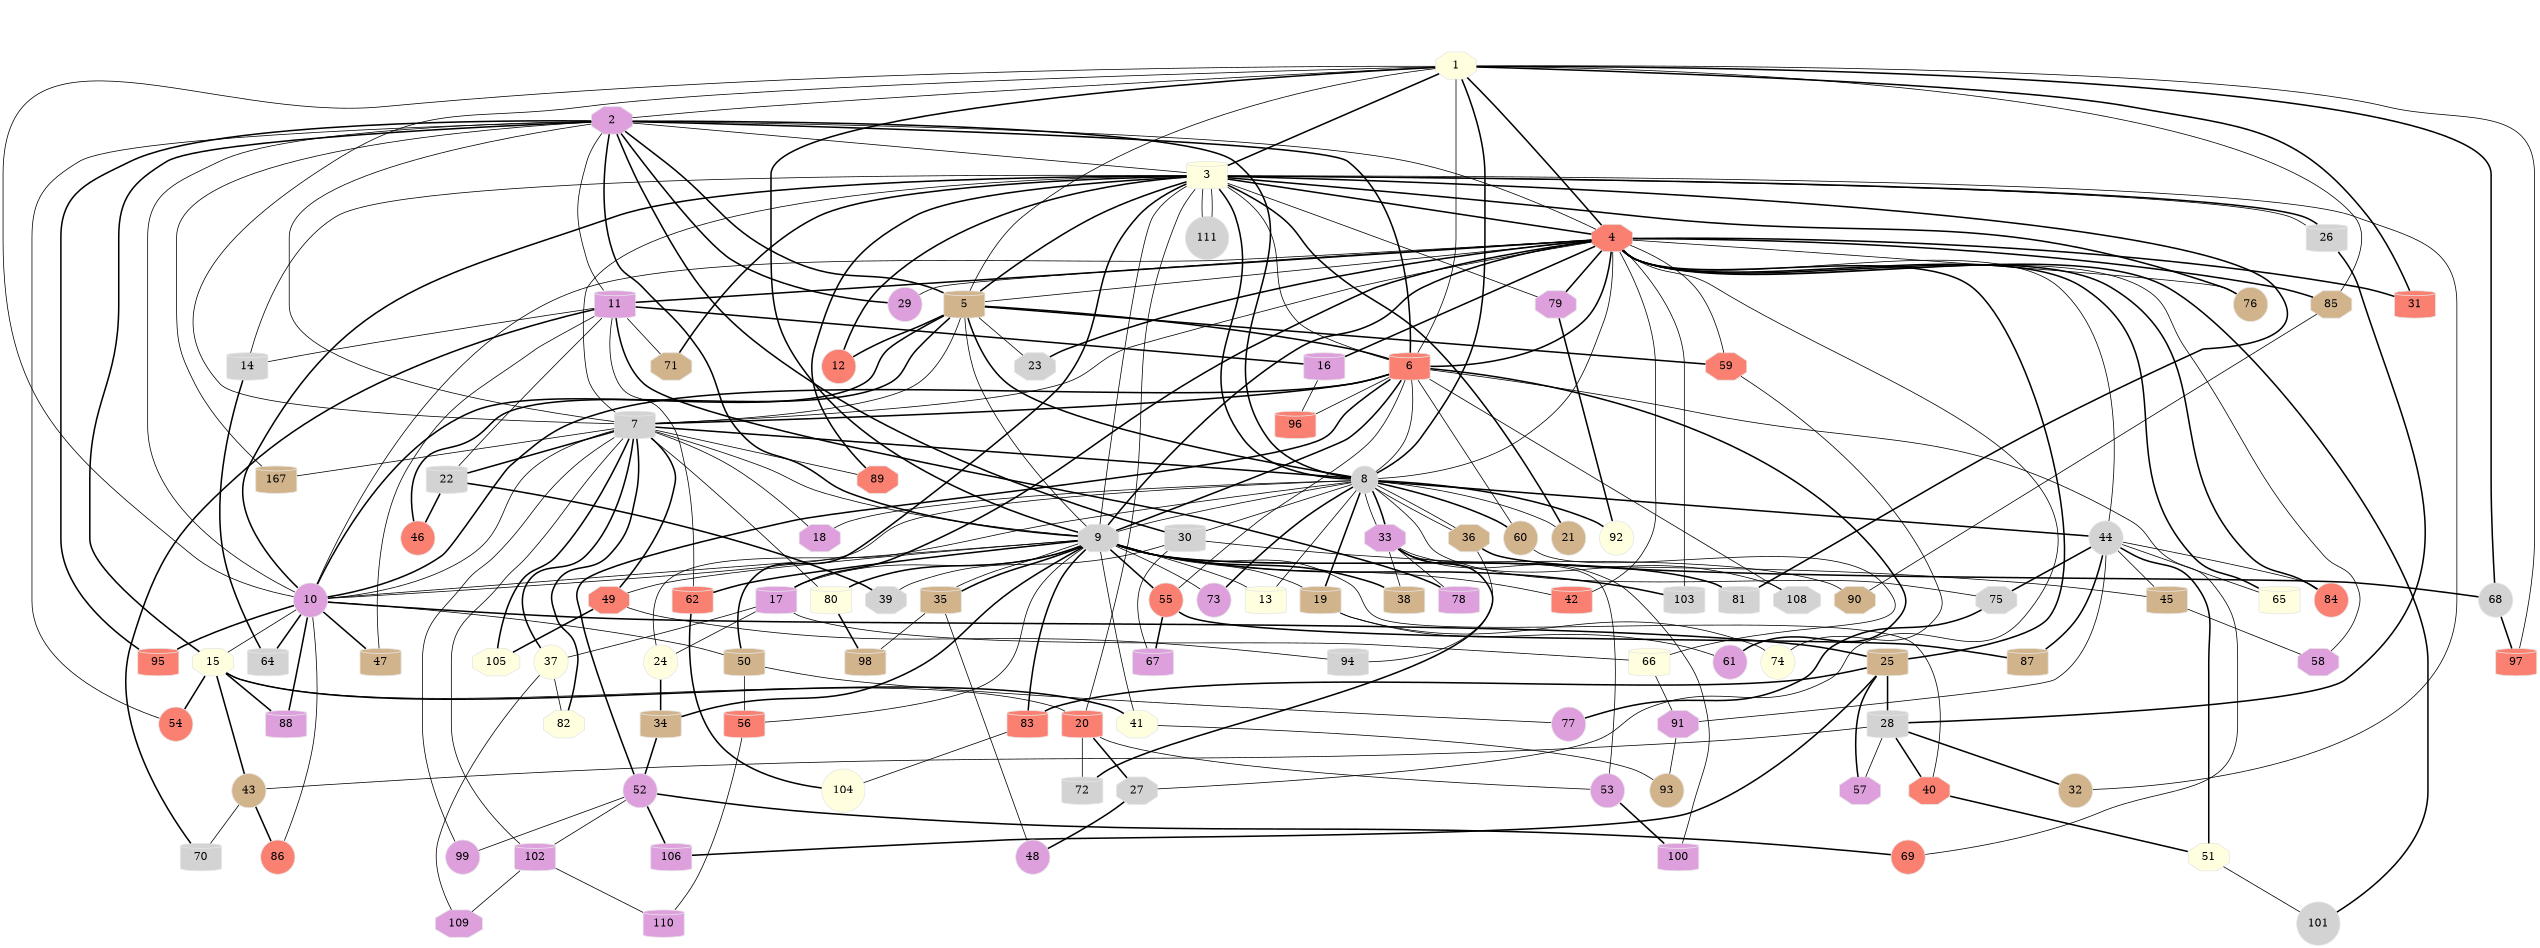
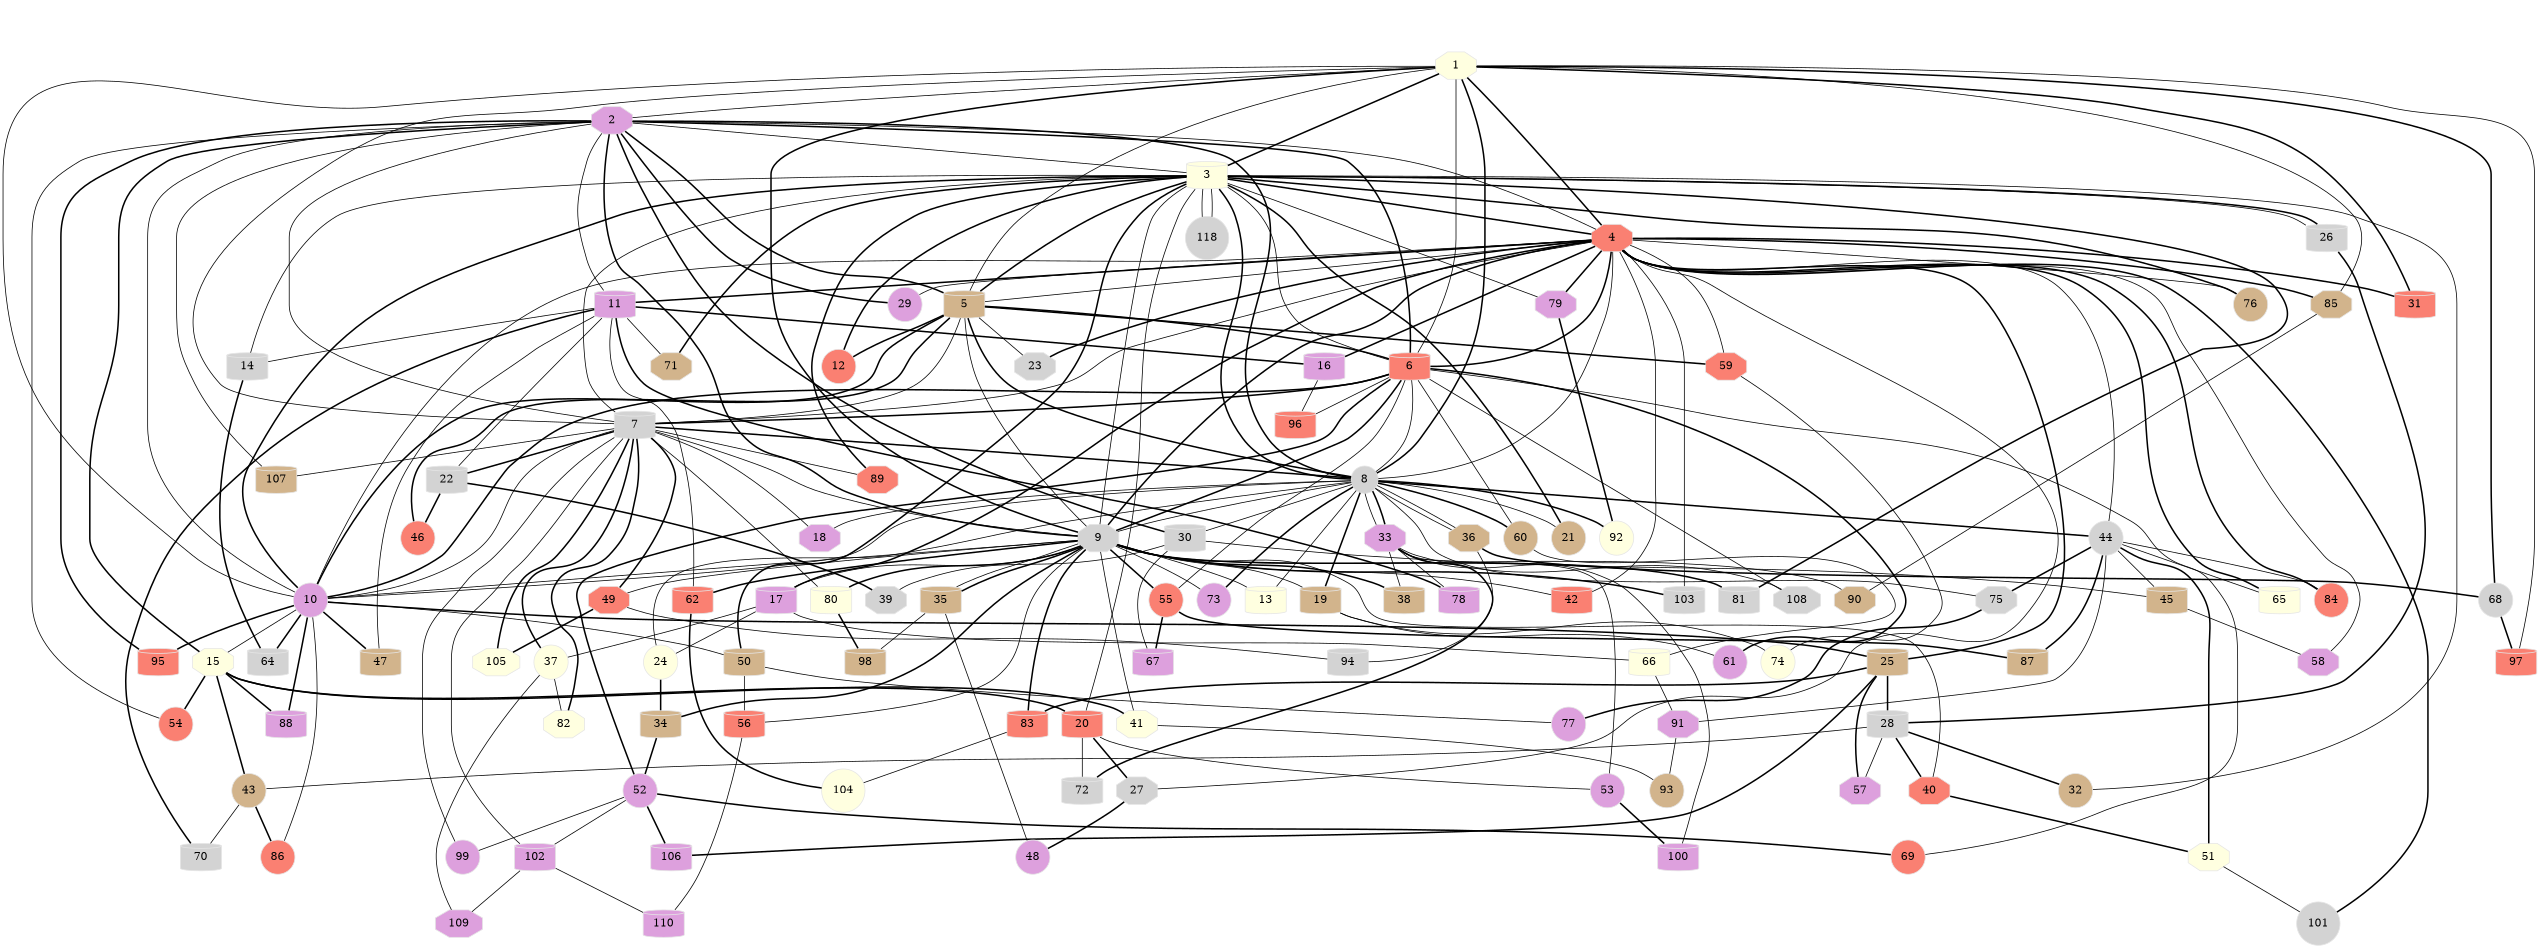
node "111": label "111" -> "118"
node "167": label "167" -> "107"
edge "15" -- "20": style solid -> bold
